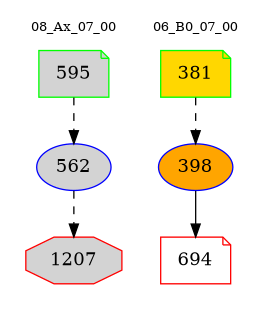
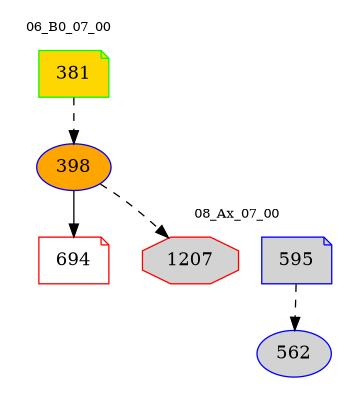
node "595": color green -> blue
edge "562" -> "1207": now "398" -> "1207"
